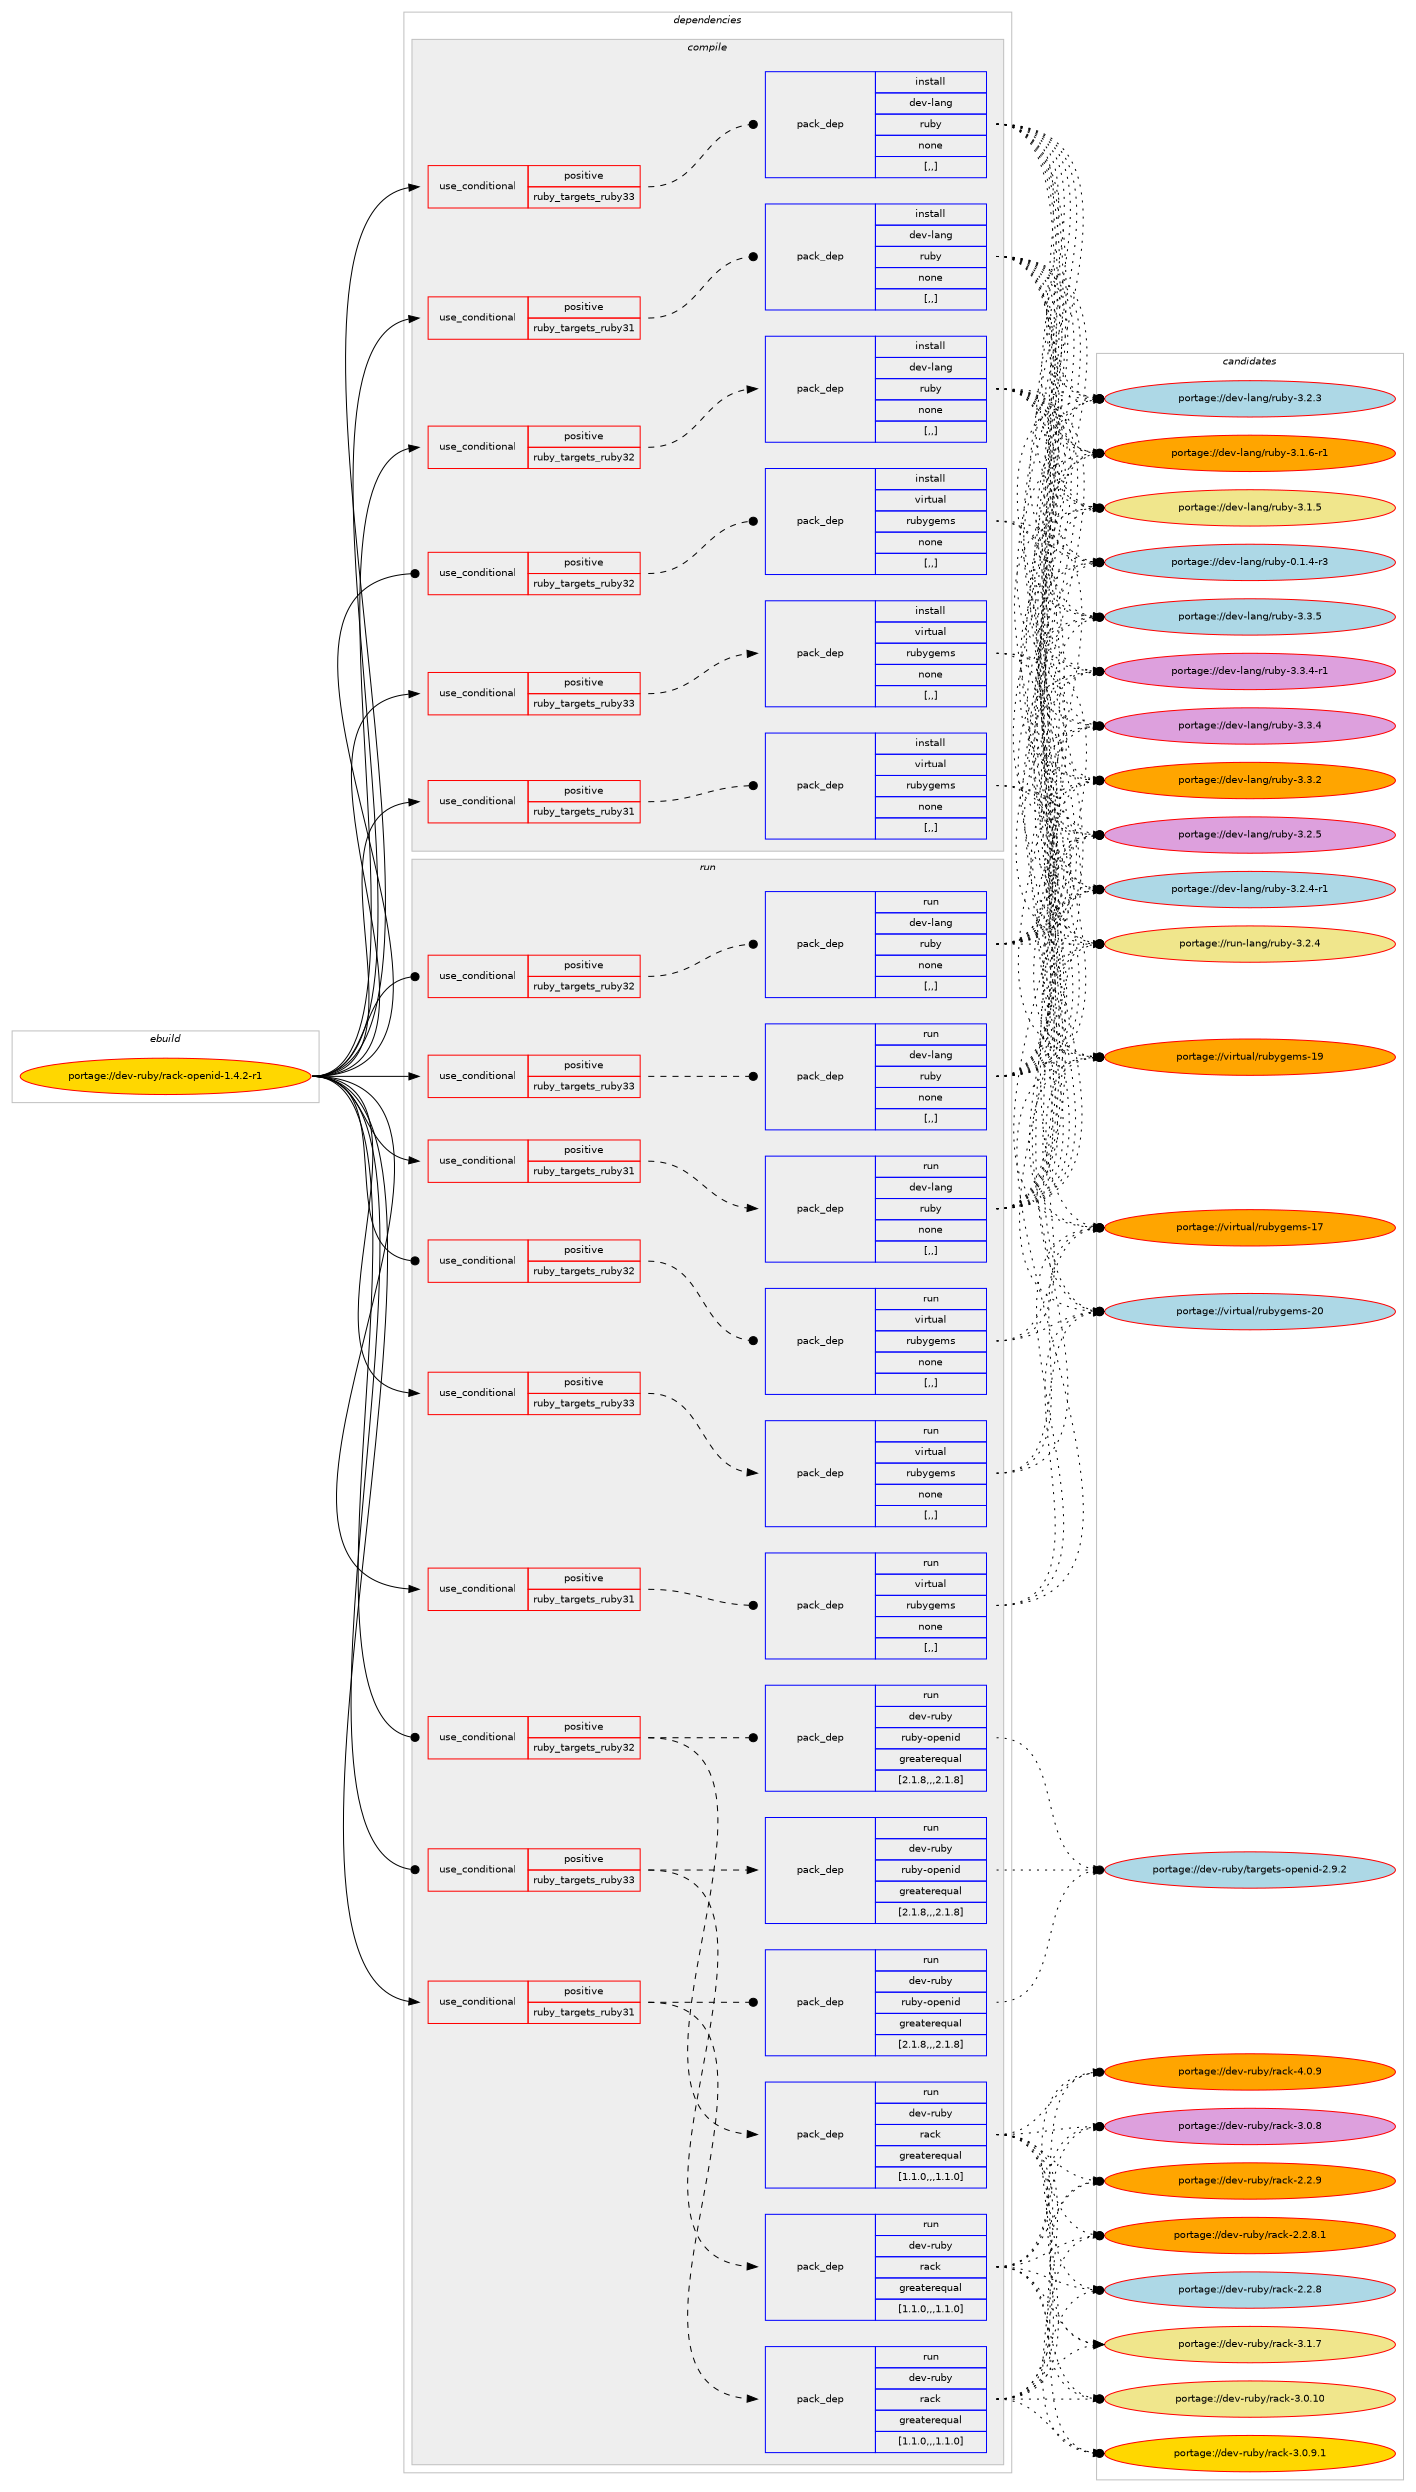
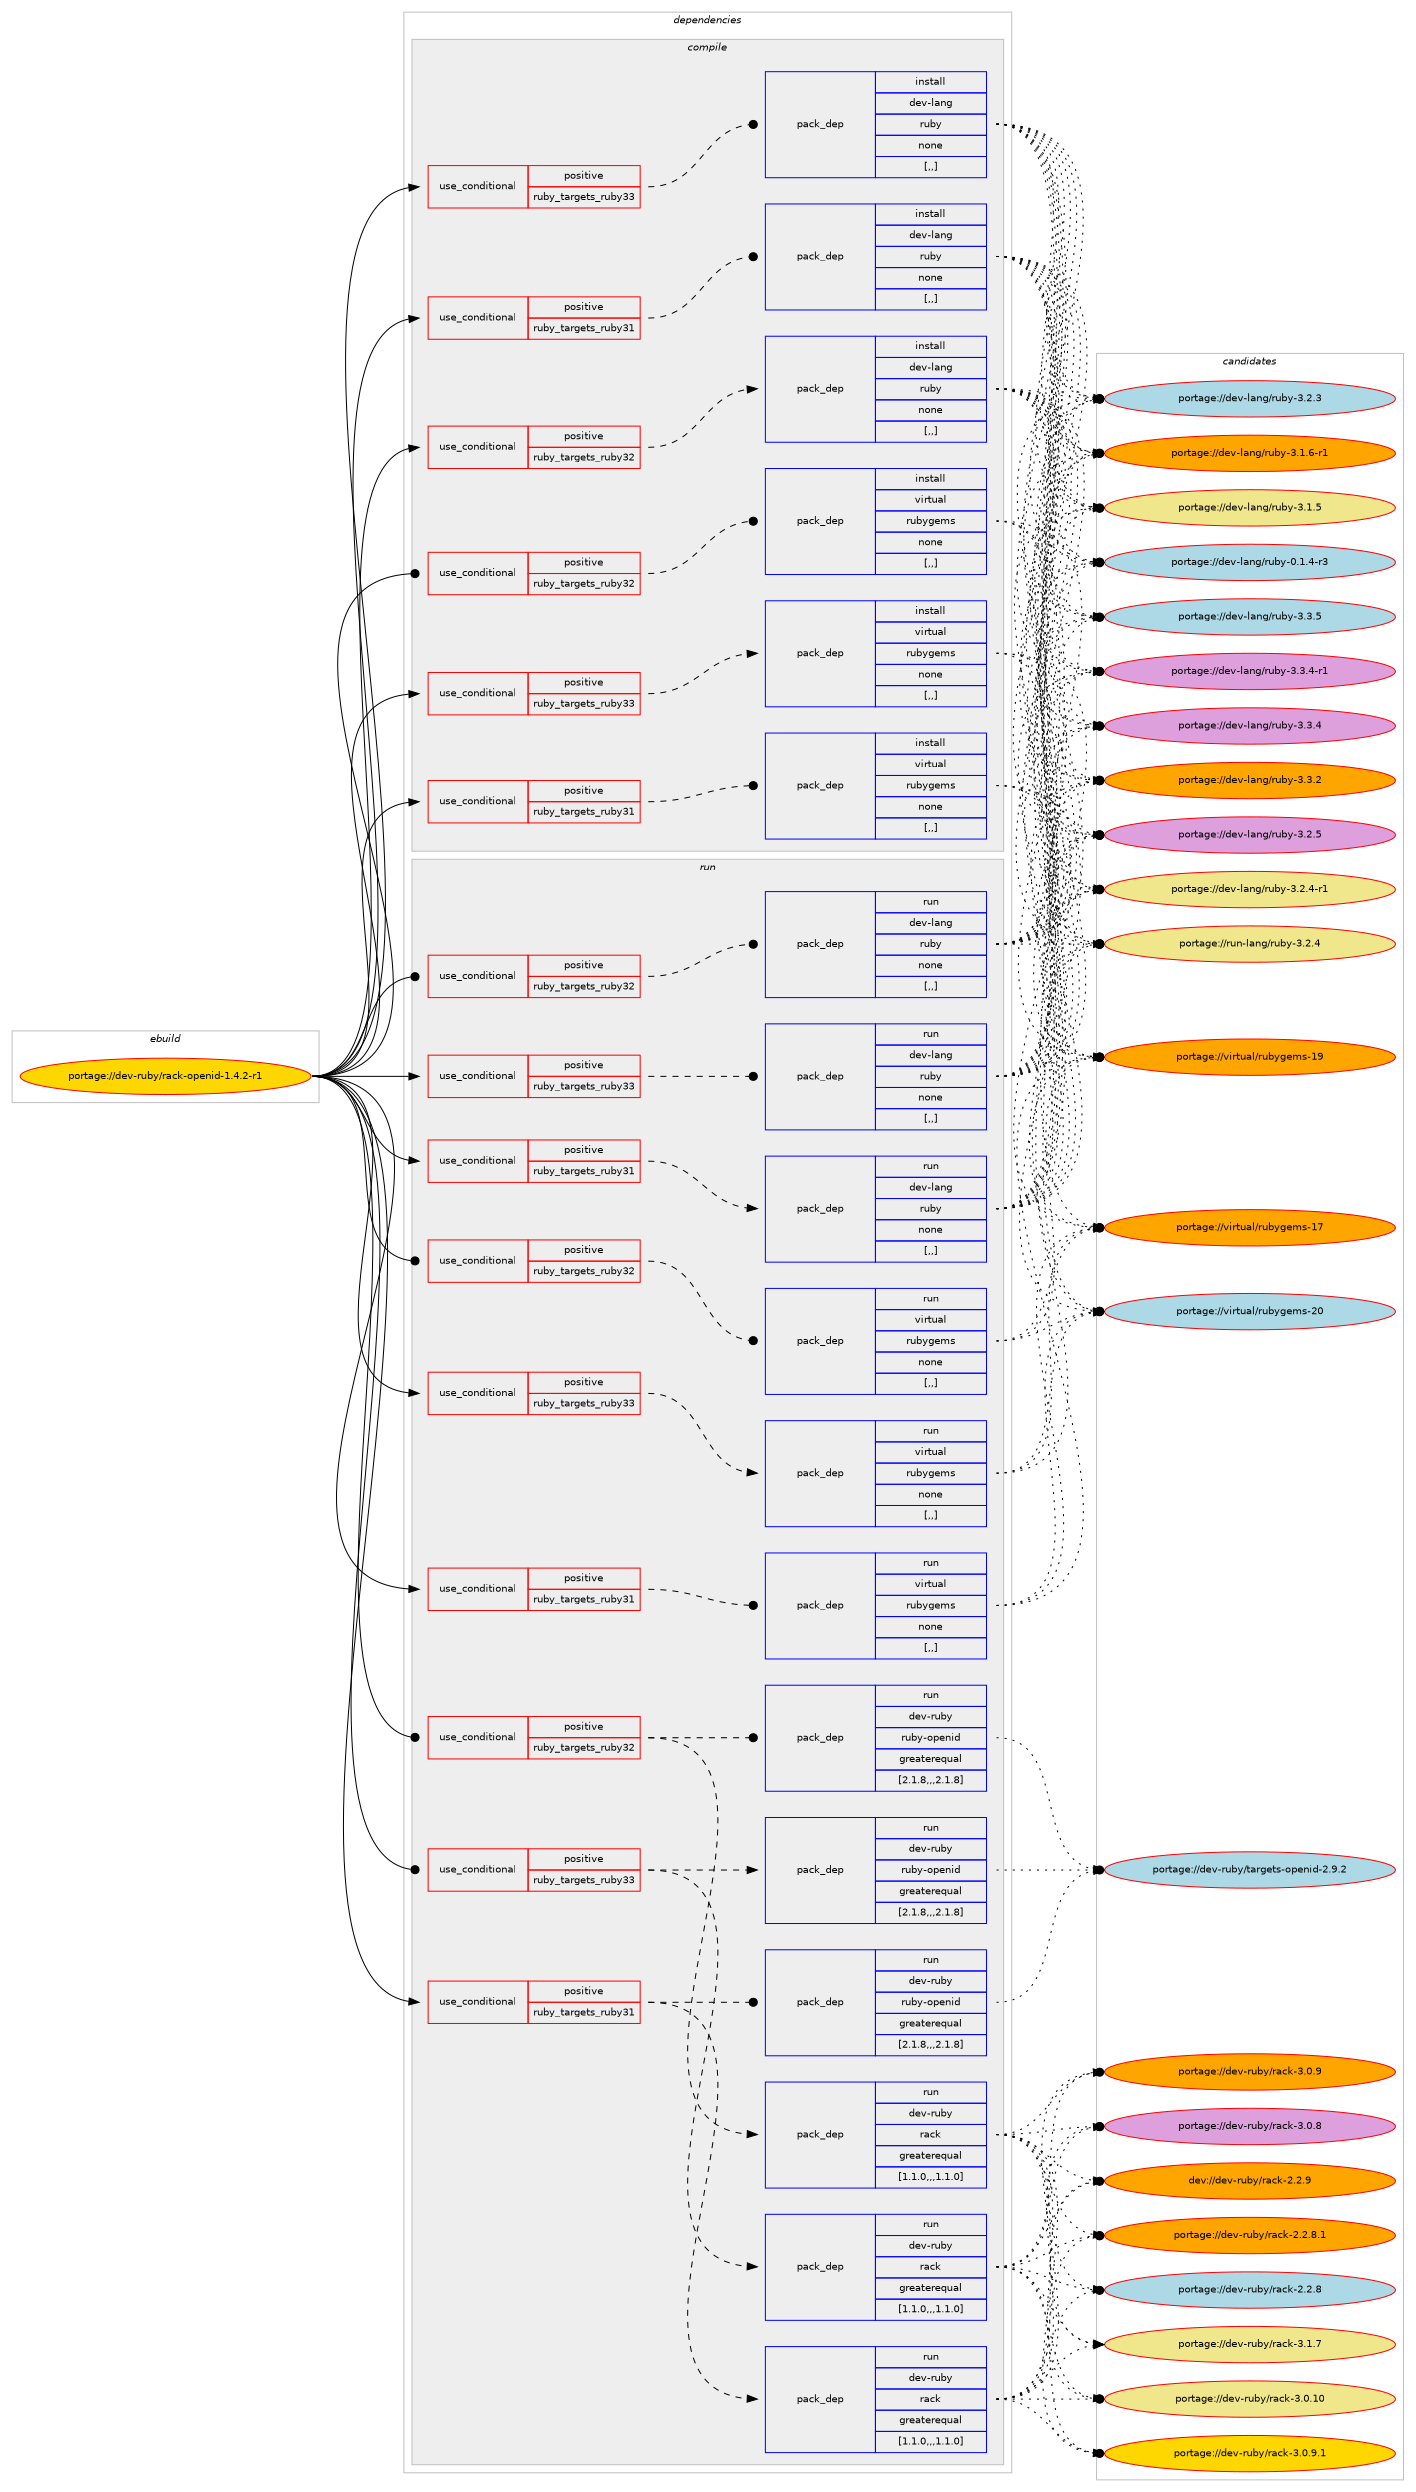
node "portage://dev-lang/ruby-3.2.4-r1": fillcolor lightblue -> khaki
node "portage://dev-ruby/rack-4.0.9": label "portage://dev-ruby/rack-4.0.9" -> "portage://dev-ruby/rack-3.0.9"
node "portage://dev-ruby/rack-2.2.9": label "portage://dev-ruby/rack-2.2.9" -> "dev://dev-ruby/rack-2.2.9"
